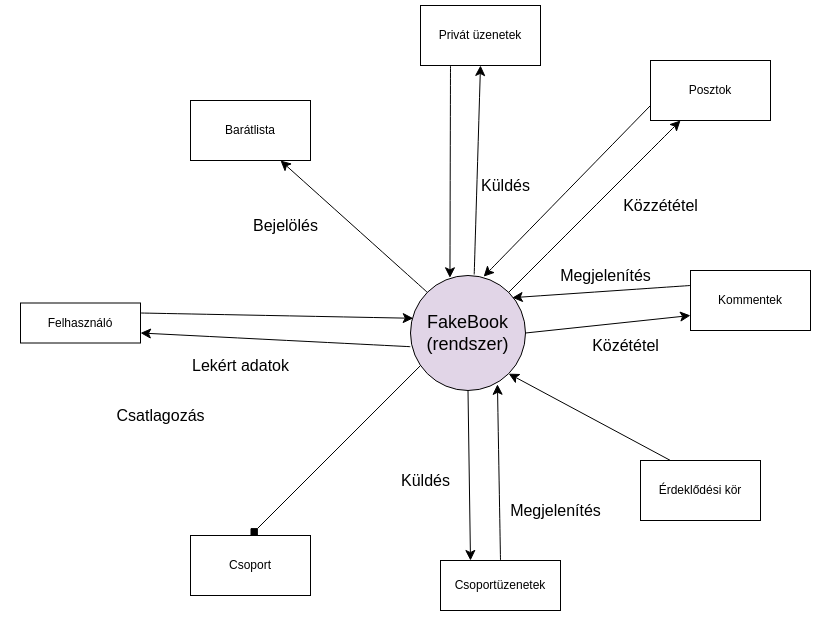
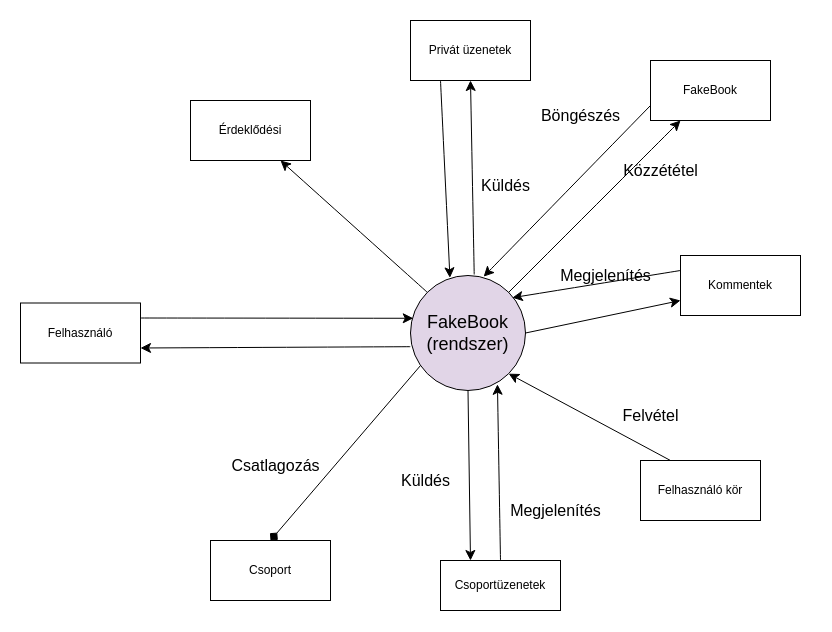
node "Privát üzenetek": moved (481, 36) -> (471, 51)
node "Posztok": label "Posztok" -> "FakeBook"
node "Böngészés": added
node "Barátlista": label "Barátlista" -> "Érdeklődési"
node "Közzététel": moved (661, 206) -> (661, 171)
node "Bejelölés": removed
node "Kommentek": moved (751, 301) -> (741, 286)
node "Felhasználó": size 120x40 -> 120x60
node "Közététel": removed
node "Lekért adatok": removed
node "Csatlagozás": moved (161, 416) -> (276, 466)
node "Felvétel": added
node "Érdeklődési kör": label "Érdeklődési kör" -> "Felhasználó kör"
node "Csoport": moved (251, 566) -> (271, 571)
